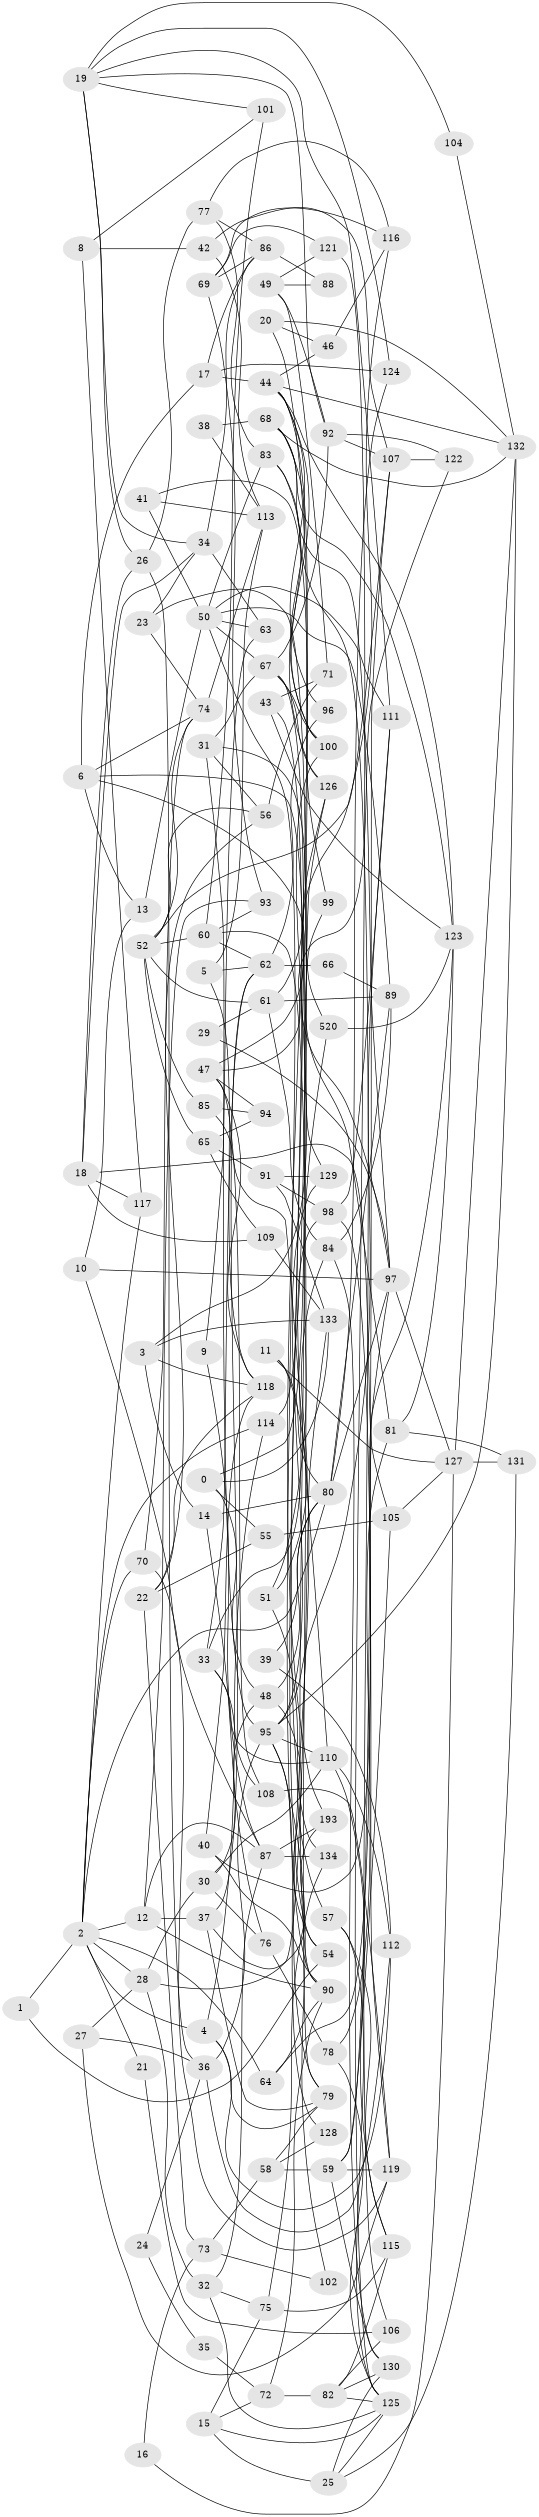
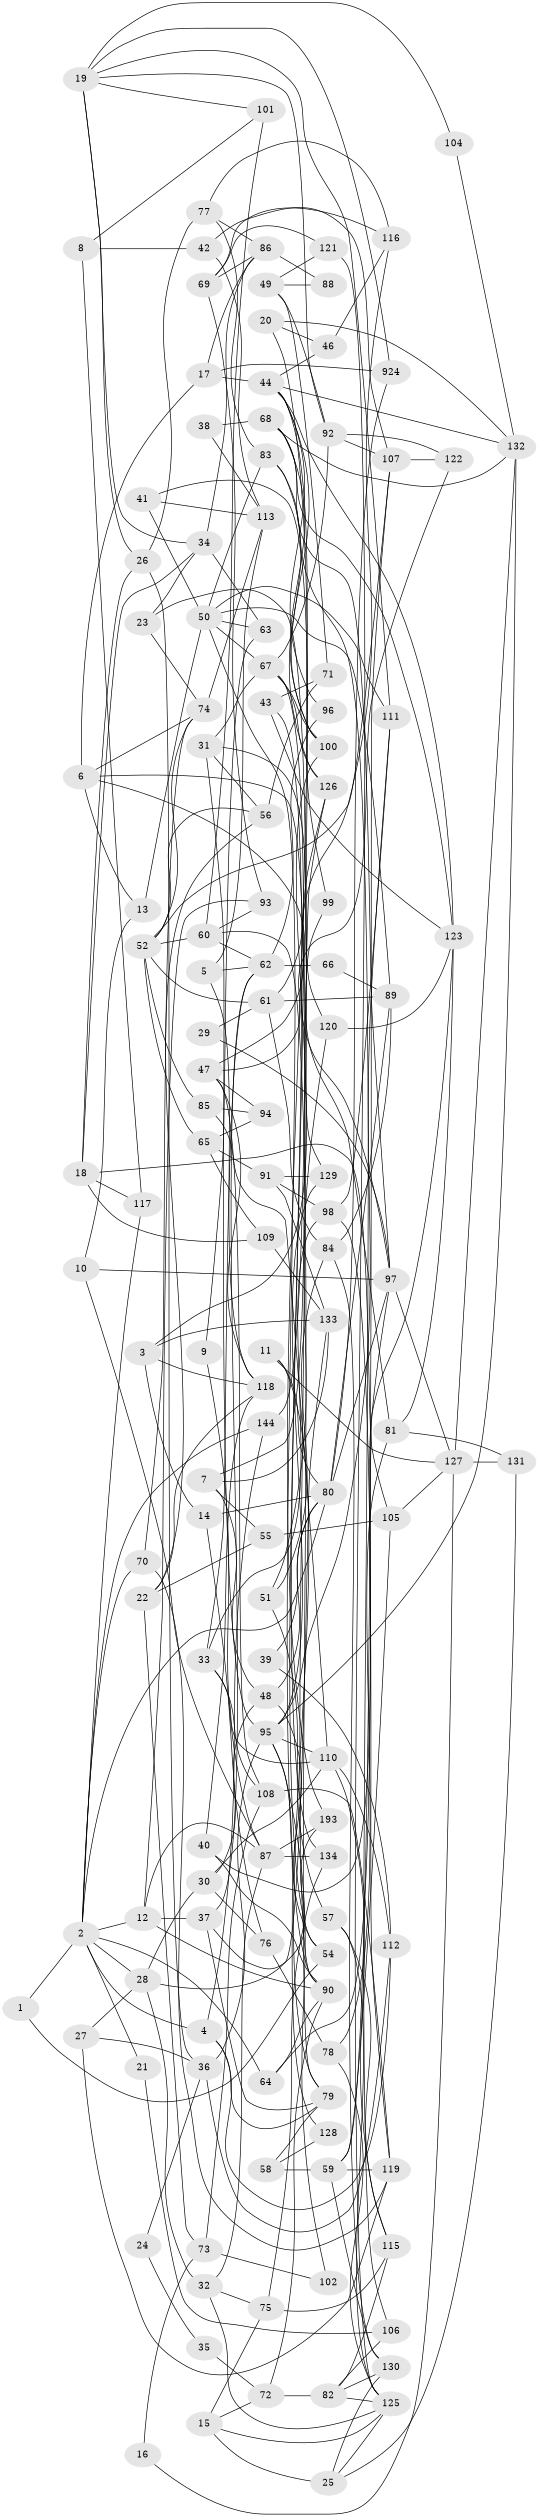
node "124": label "124" -> "924"
node "520": label "520" -> "120"
node "114": label "114" -> "144"
node "0": label "0" -> "7"
edge "58" -- "73": now "108" -- "73"
